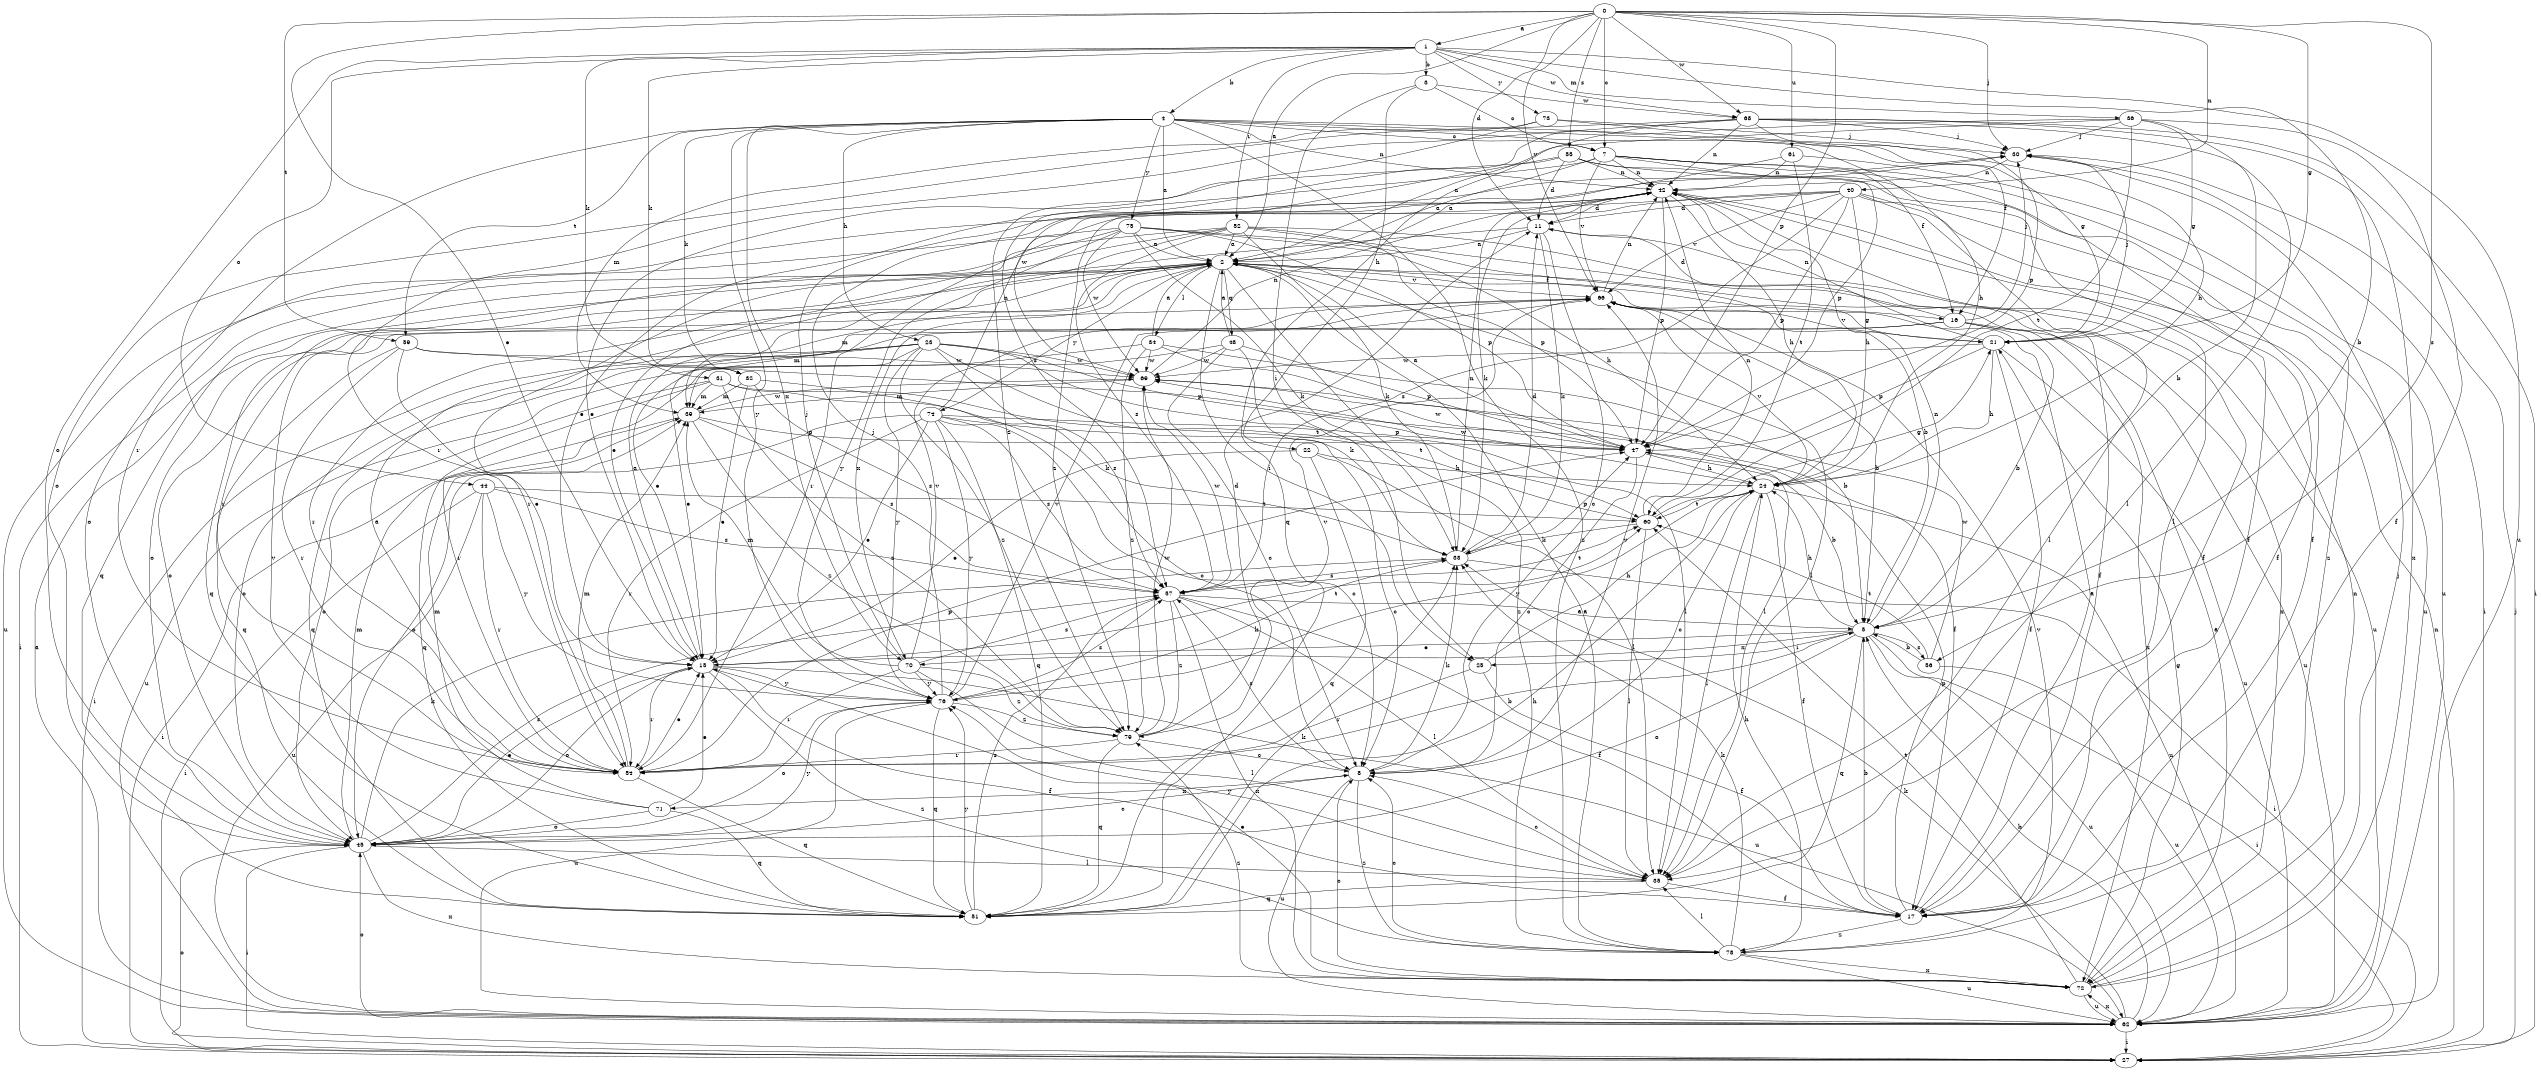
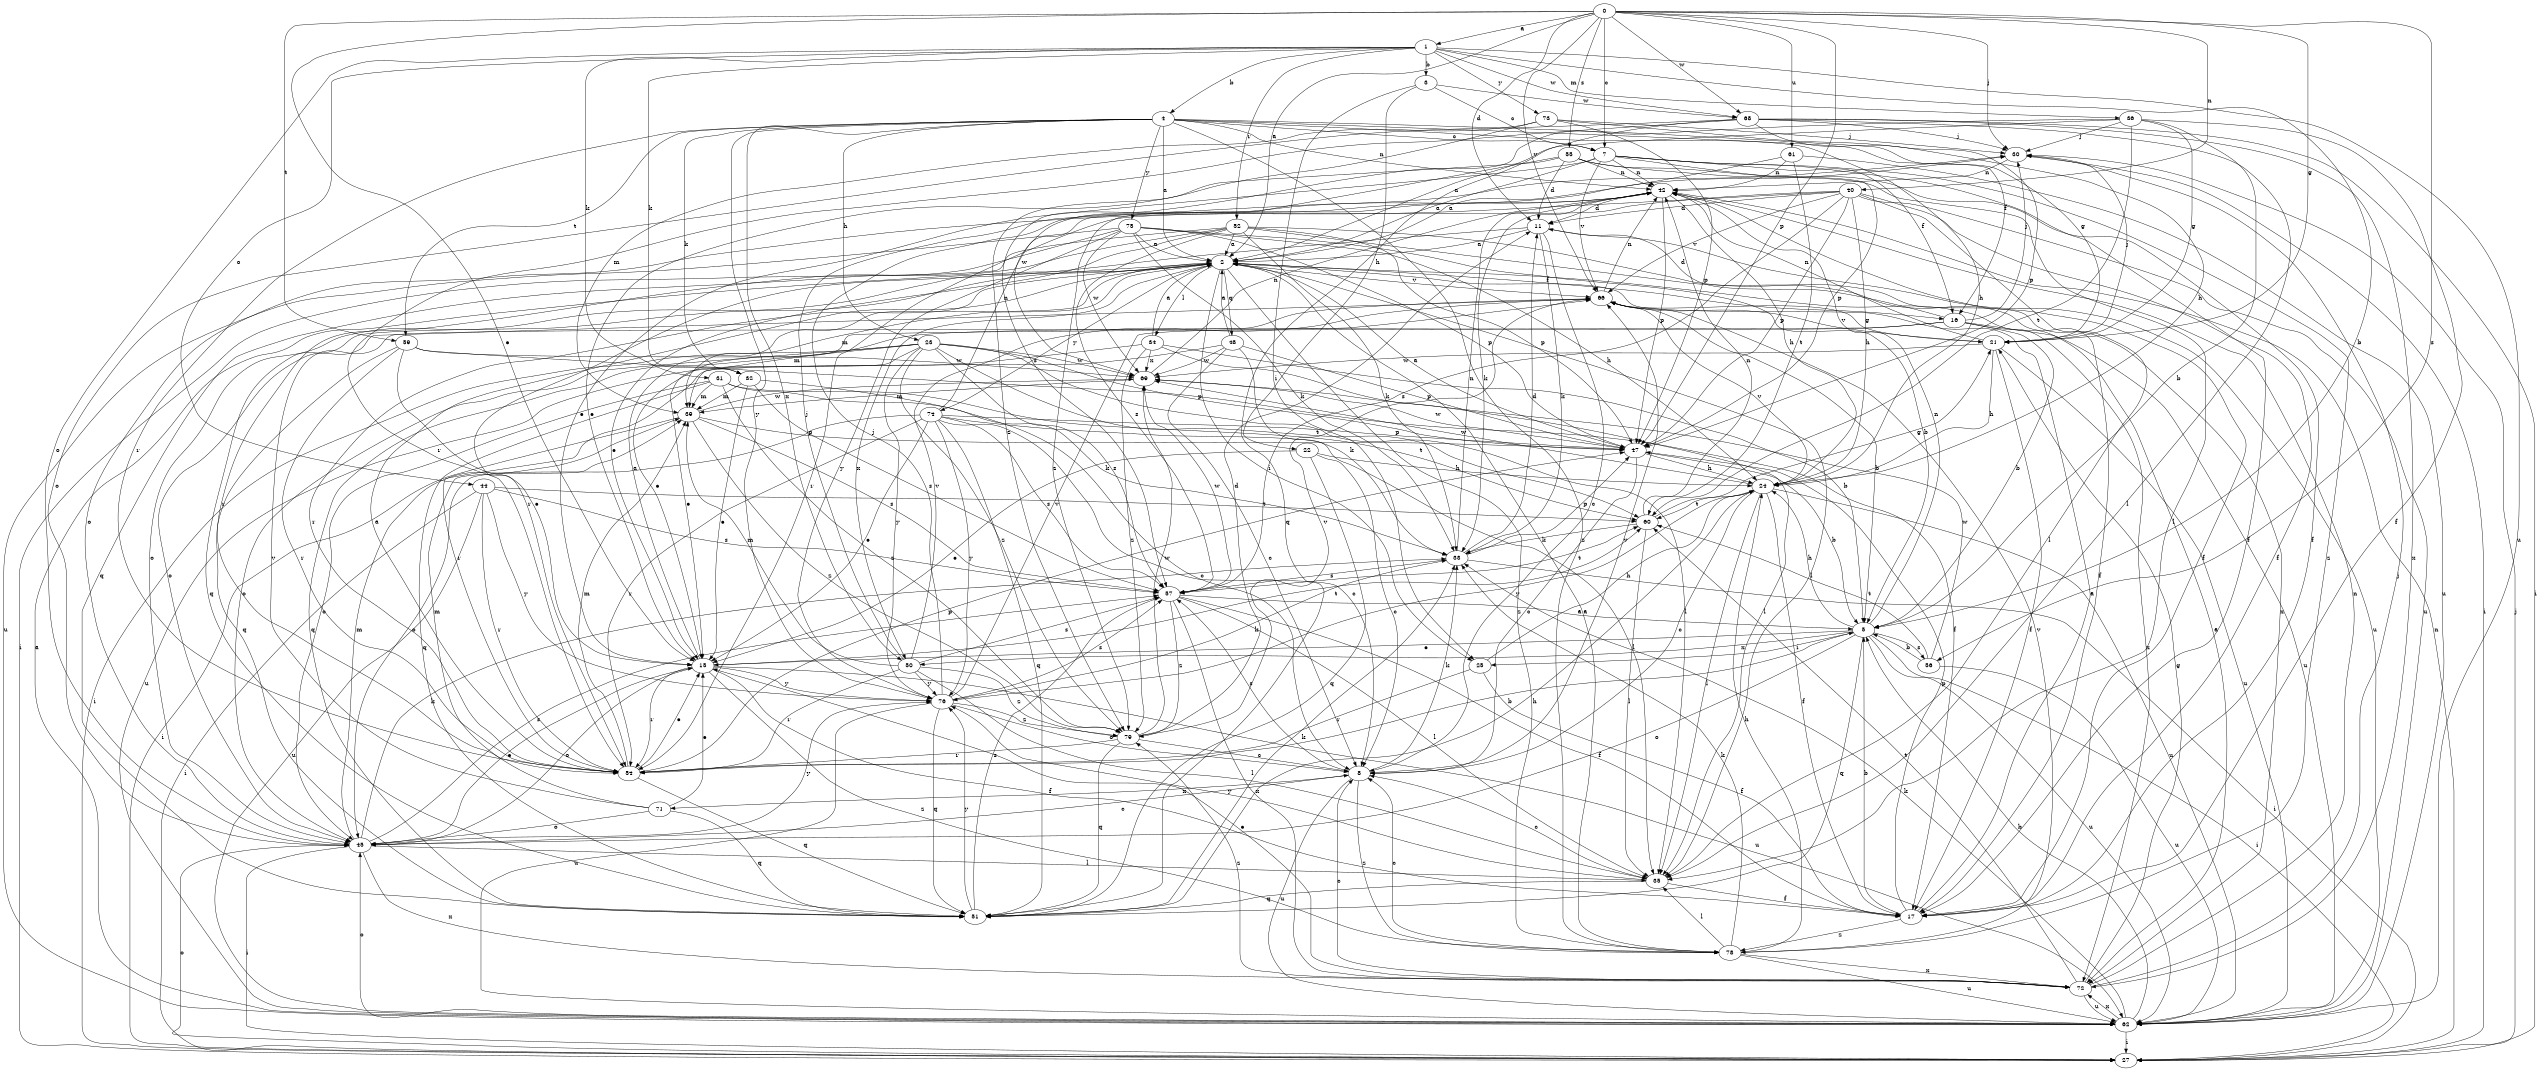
edge "68" -> "42": removed, label "n"
edge "34" -> "69": label "w" -> "x"
edge "21" -> "47": now "73" -> "47"
node "70": label "70" -> "50"
edge "76" -> "45": now "76" -> "8"
